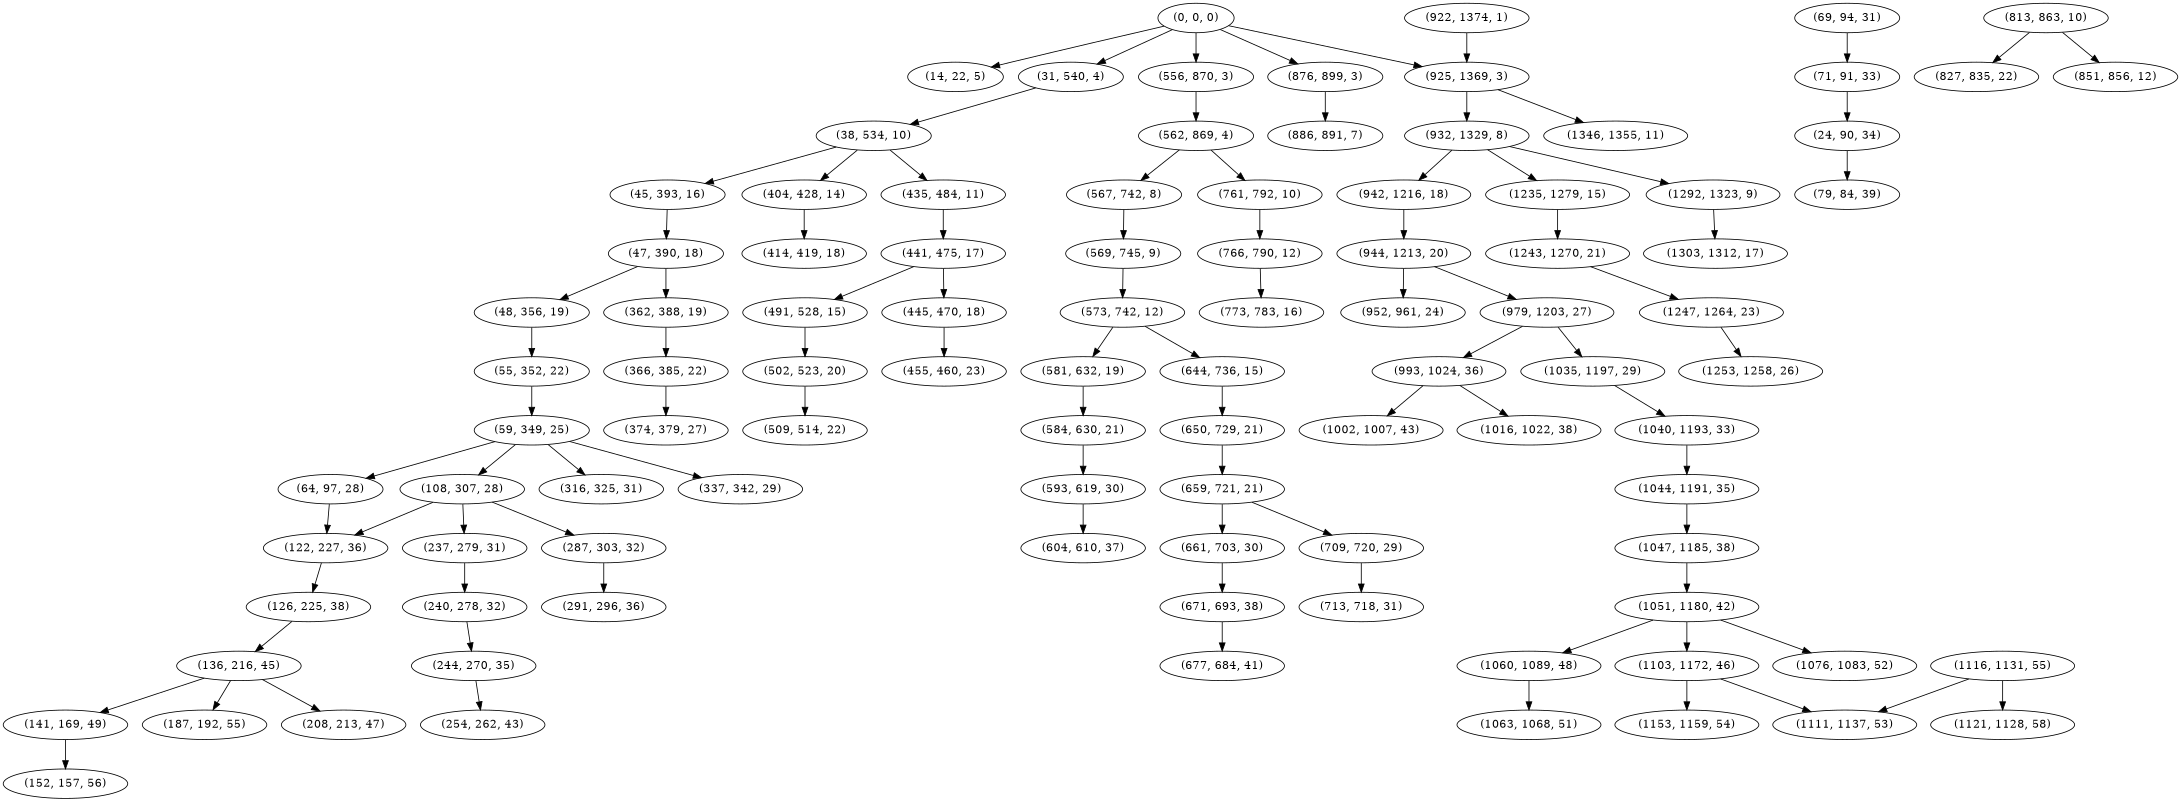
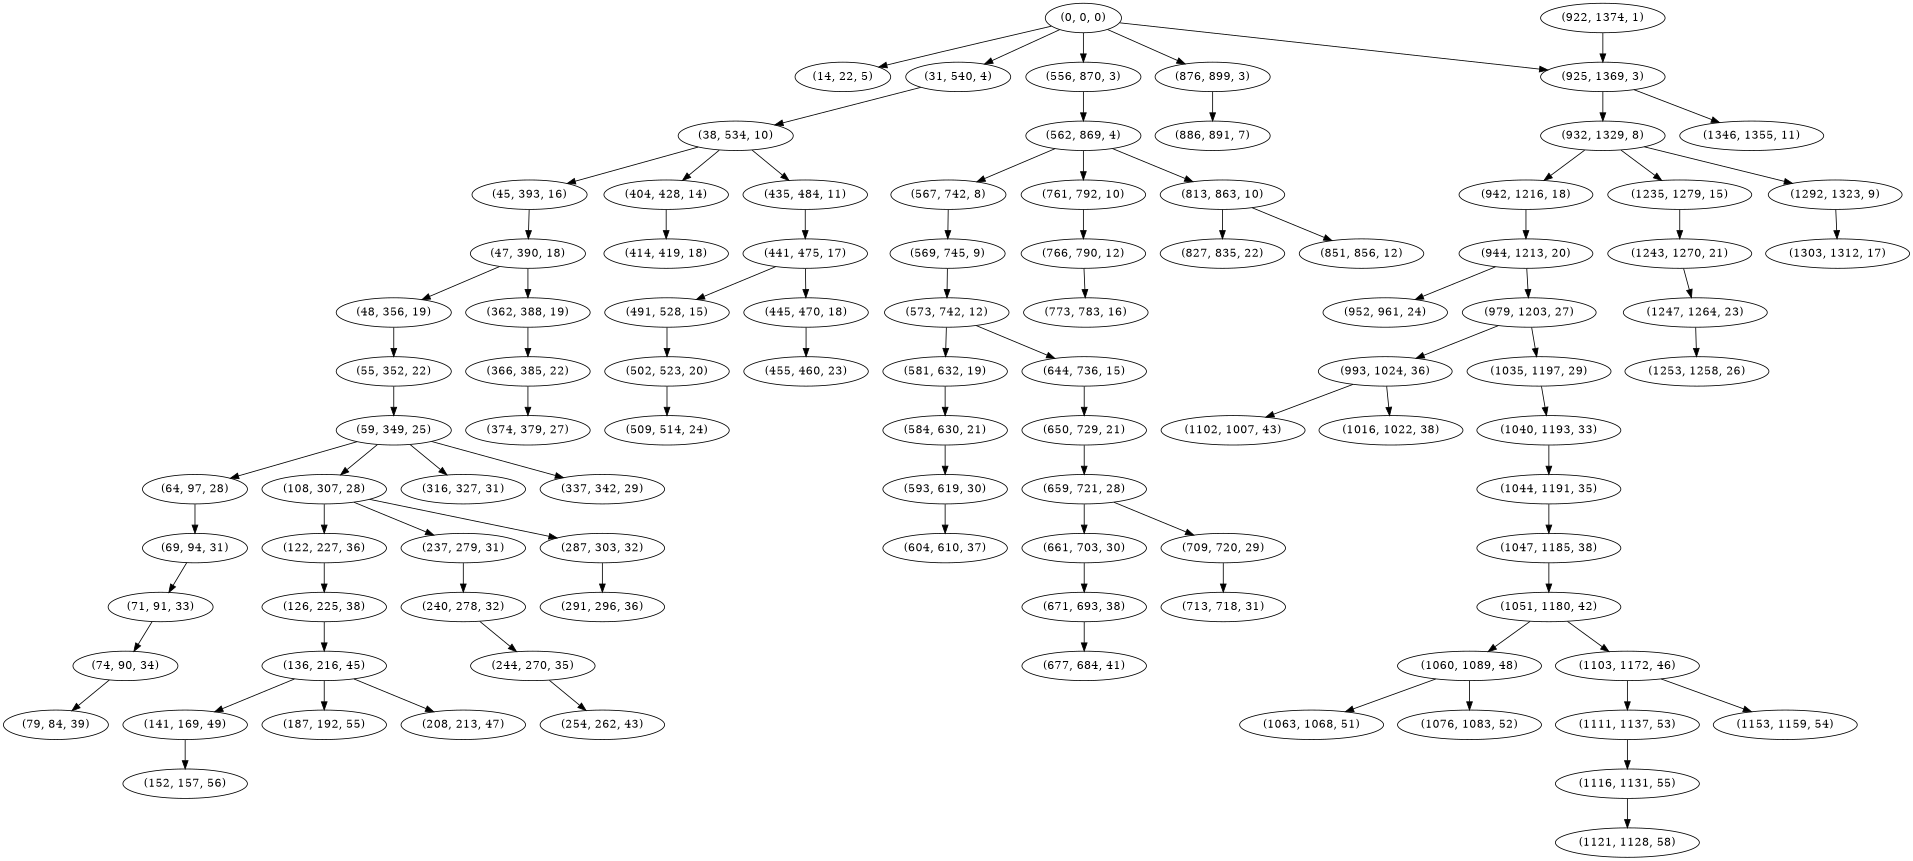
node "(24, 90, 34)": label "(24, 90, 34)" -> "(74, 90, 34)"
edge "(562, 869, 4)" -> "(813, 863, 10)": added
node "(509, 514, 22)": label "(509, 514, 22)" -> "(509, 514, 24)"
node "(1002, 1007, 43)": label "(1002, 1007, 43)" -> "(1102, 1007, 43)"
node "(316, 325, 31)": label "(316, 325, 31)" -> "(316, 327, 31)"
node "(659, 721, 21)": label "(659, 721, 21)" -> "(659, 721, 28)"
edge "(64, 97, 28)" -> "(122, 227, 36)": now "(64, 97, 28)" -> "(69, 94, 31)"
edge "(1051, 1180, 42)" -> "(1076, 1083, 52)": now "(1060, 1089, 48)" -> "(1076, 1083, 52)"
edge "(1116, 1131, 55)" -> "(1111, 1137, 53)": reversed
